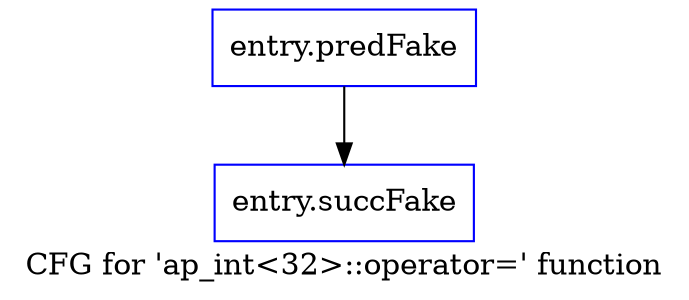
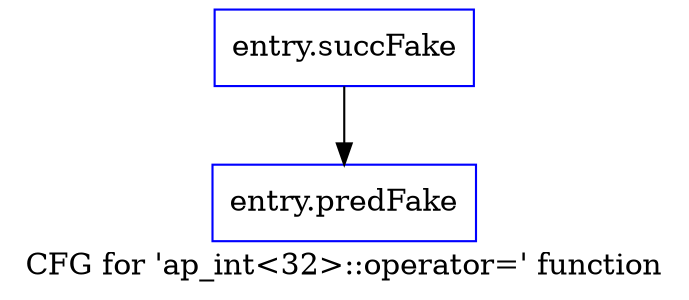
edge "entry.predFake" -> "entry.succFake": reversed
